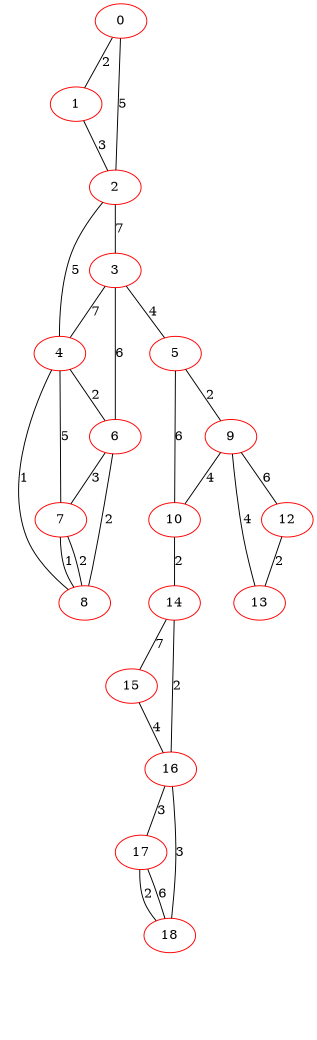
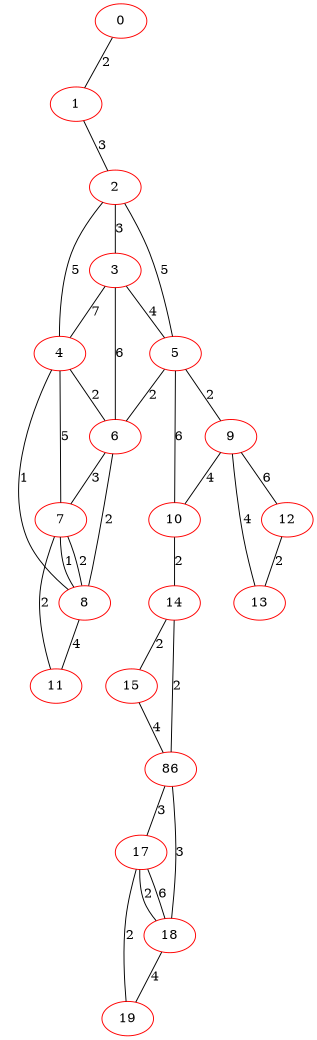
edge "0" -- "2": now "5" -- "2"
edge "2" -- "3": label "7" -> "3"
edge "5" -- "6": added, label "2"
edge "14" -- "15": label "7" -> "2"
node "11": added
node "16": label "16" -> "86"
node "19": added
